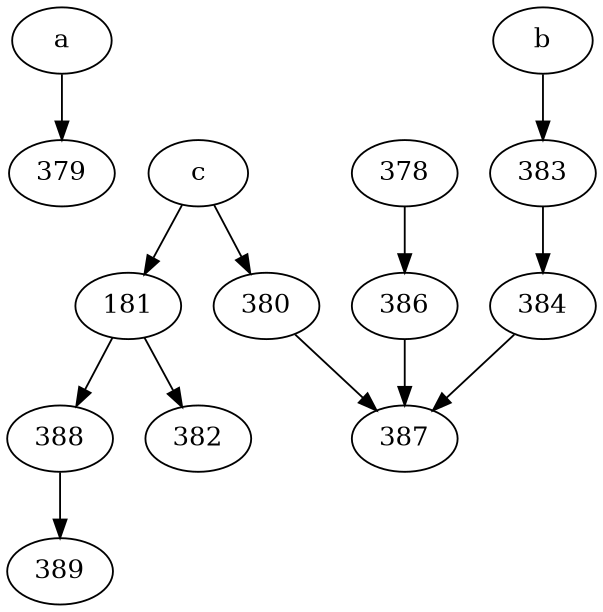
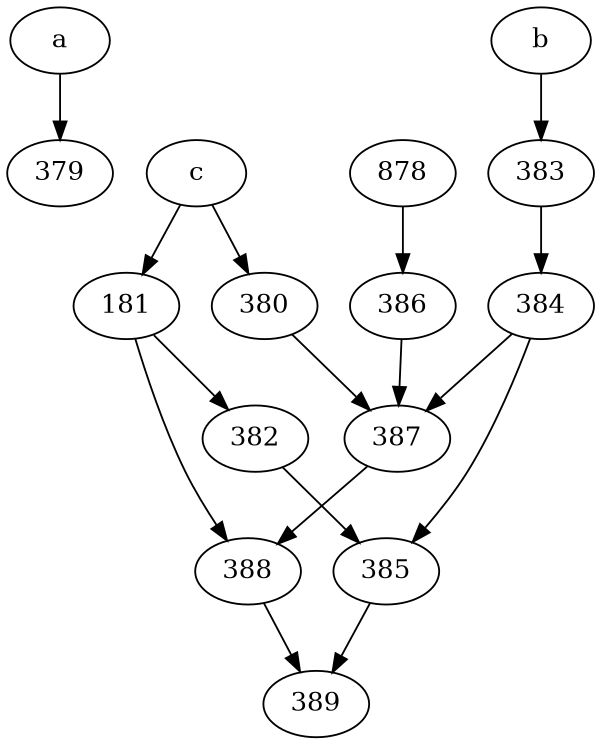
node "378": label "378" -> "878"
edge "387" -> "388": added
node "385": added
